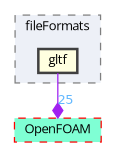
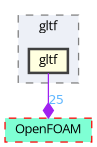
cluster "fileFormats": label "fileFormats" -> "gltf"
